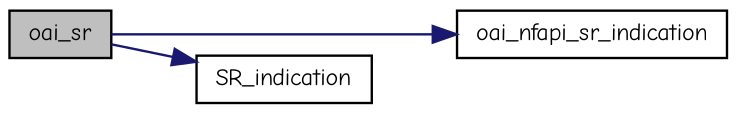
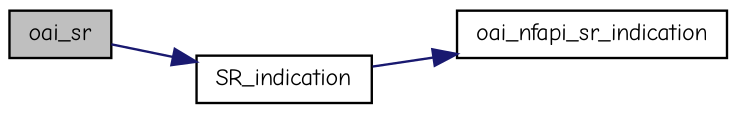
edge "oai_sr" -> "oai_nfapi_sr_indication": now "SR_indication" -> "oai_nfapi_sr_indication"
